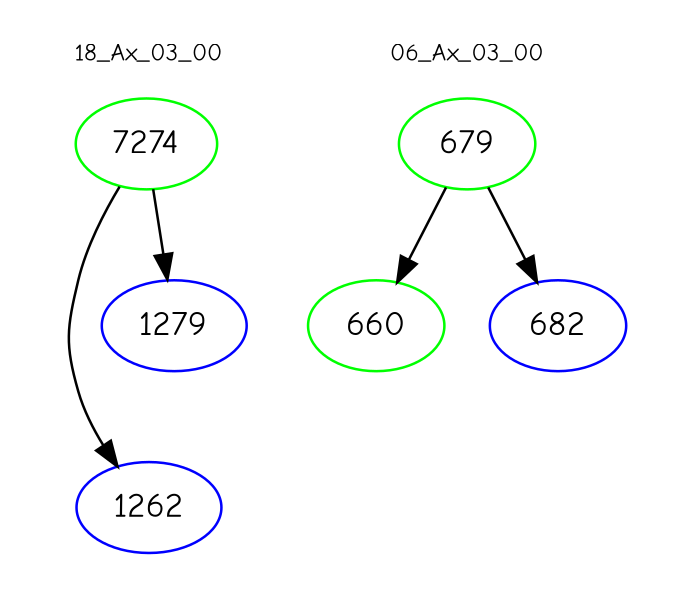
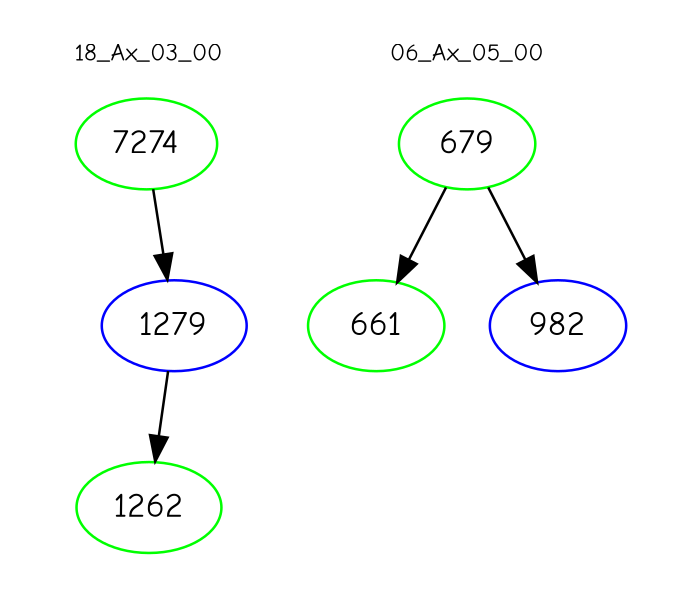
cluster "06_Ax_03_00": label "06_Ax_03_00" -> "06_Ax_05_00"
edge "7274" -> "1262": now "1279" -> "1262"
node "660": label "660" -> "661"
node "682": label "682" -> "982"
node "1262": color blue -> green
